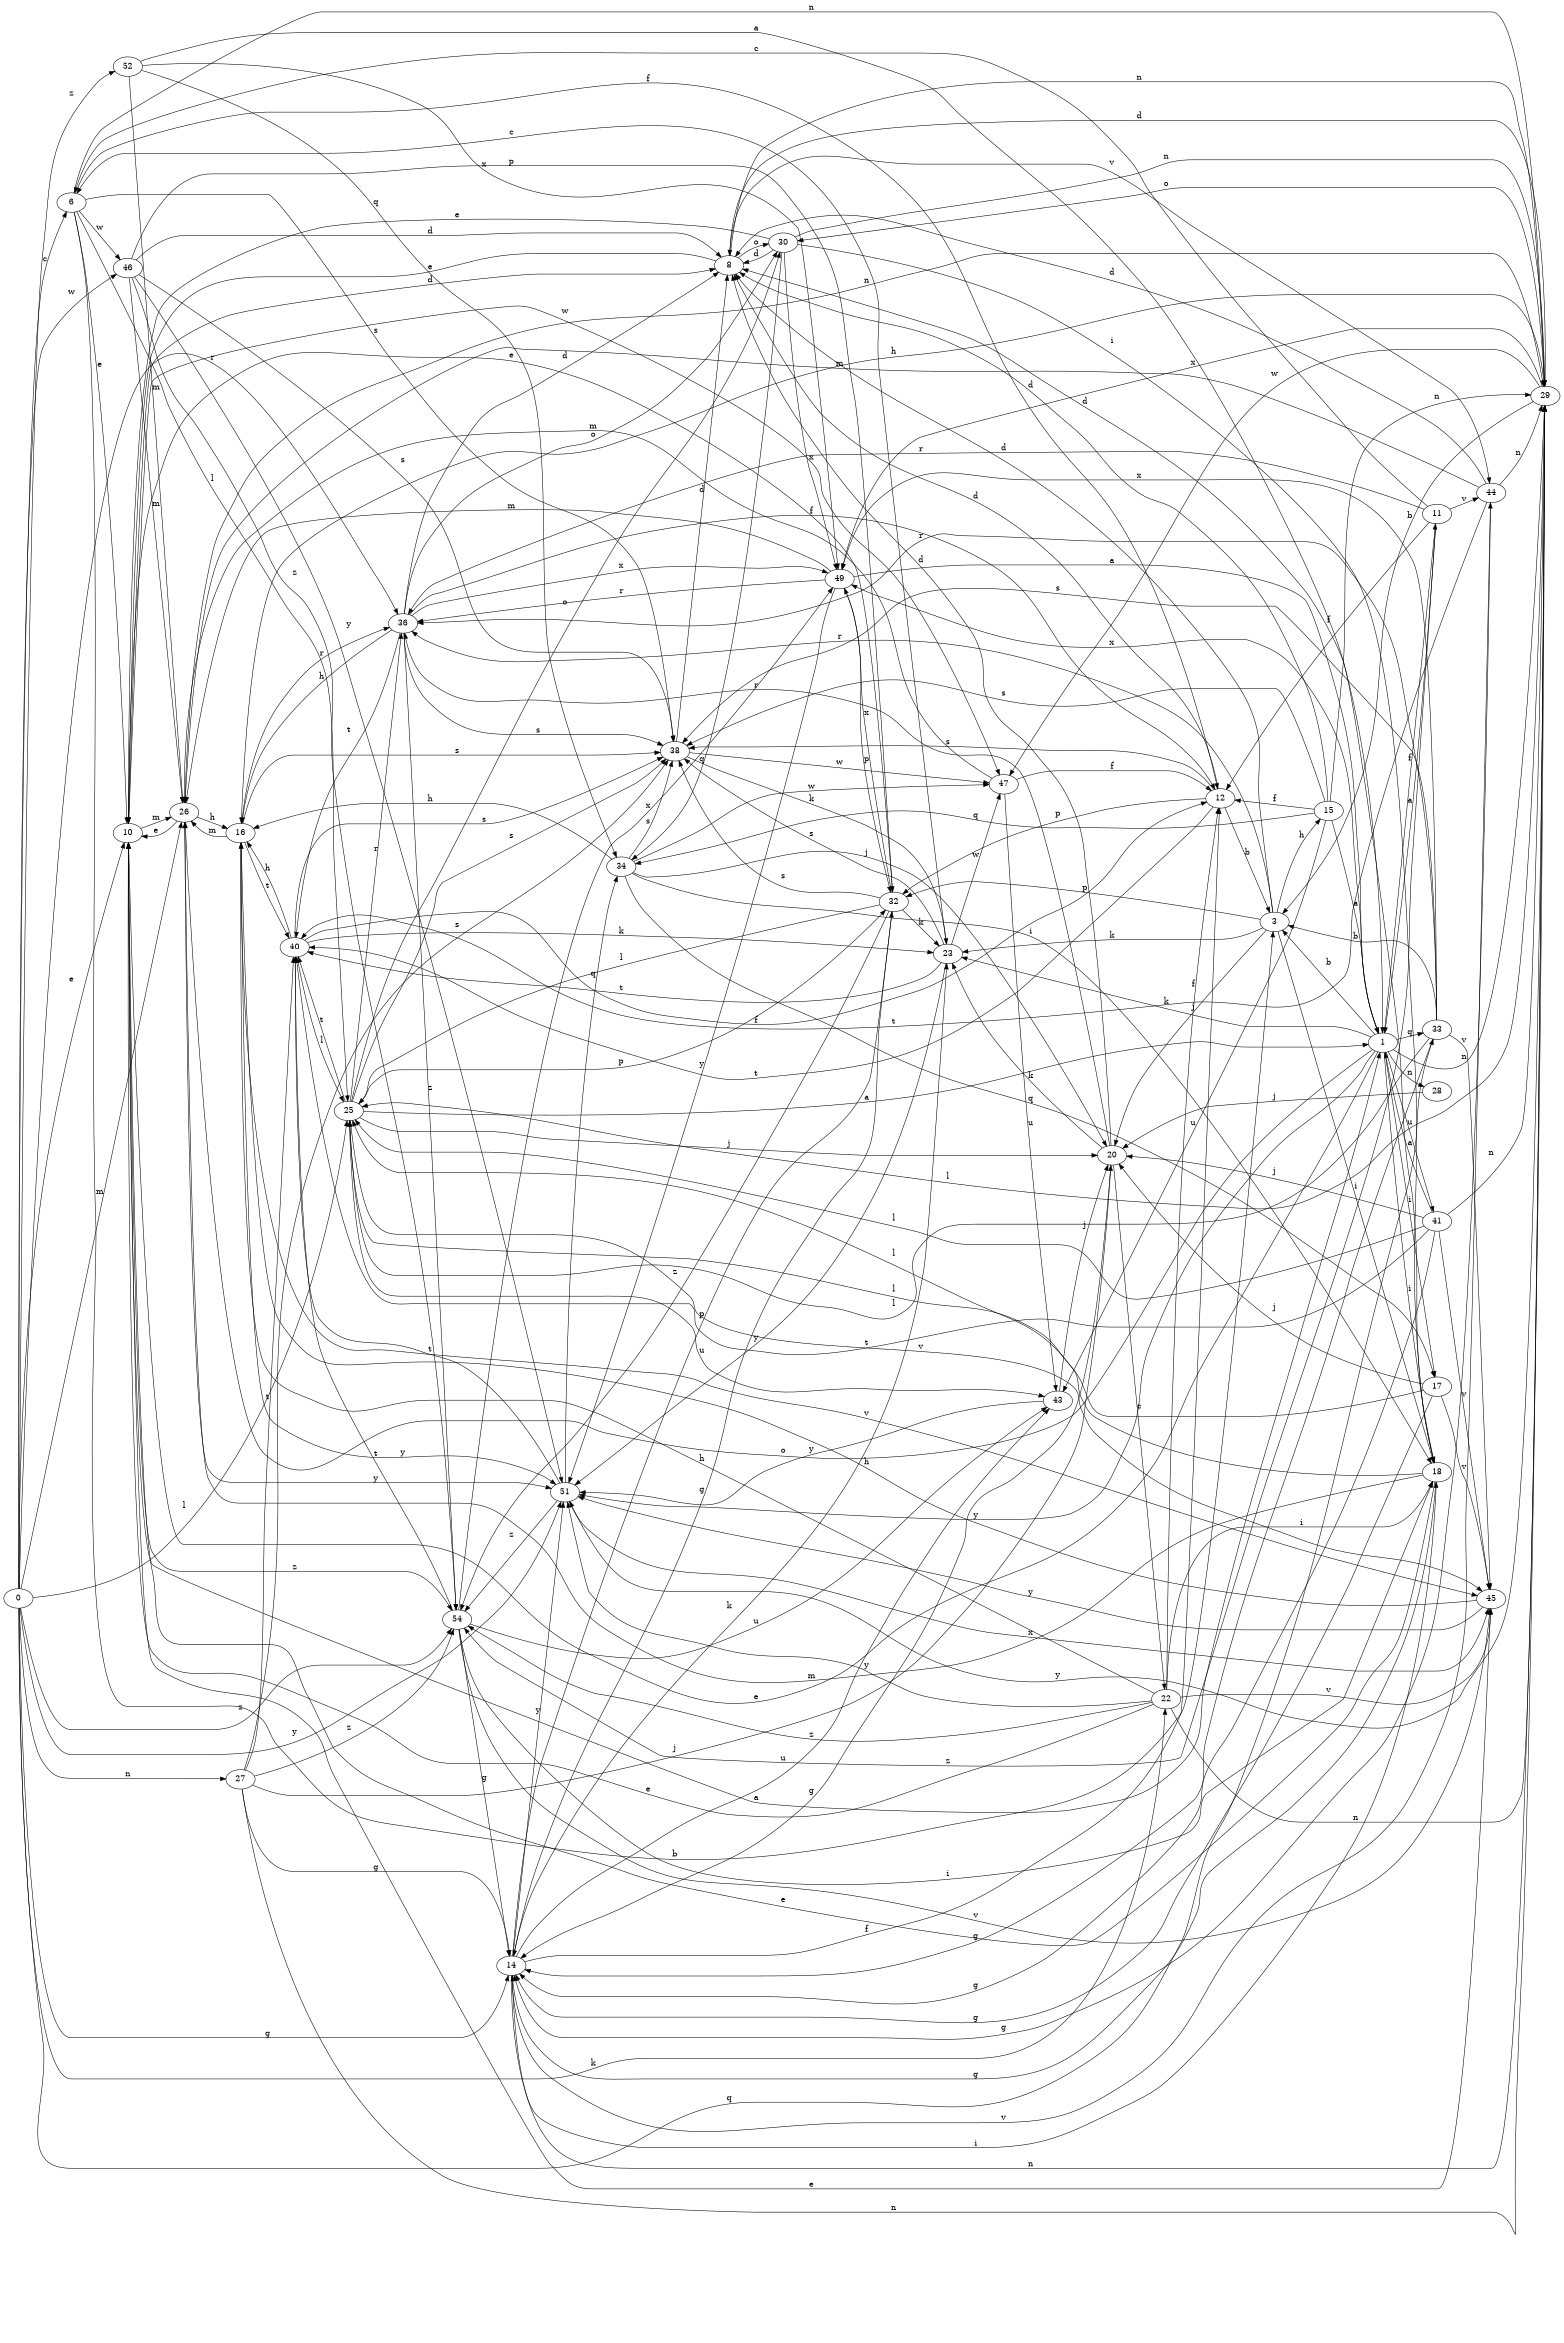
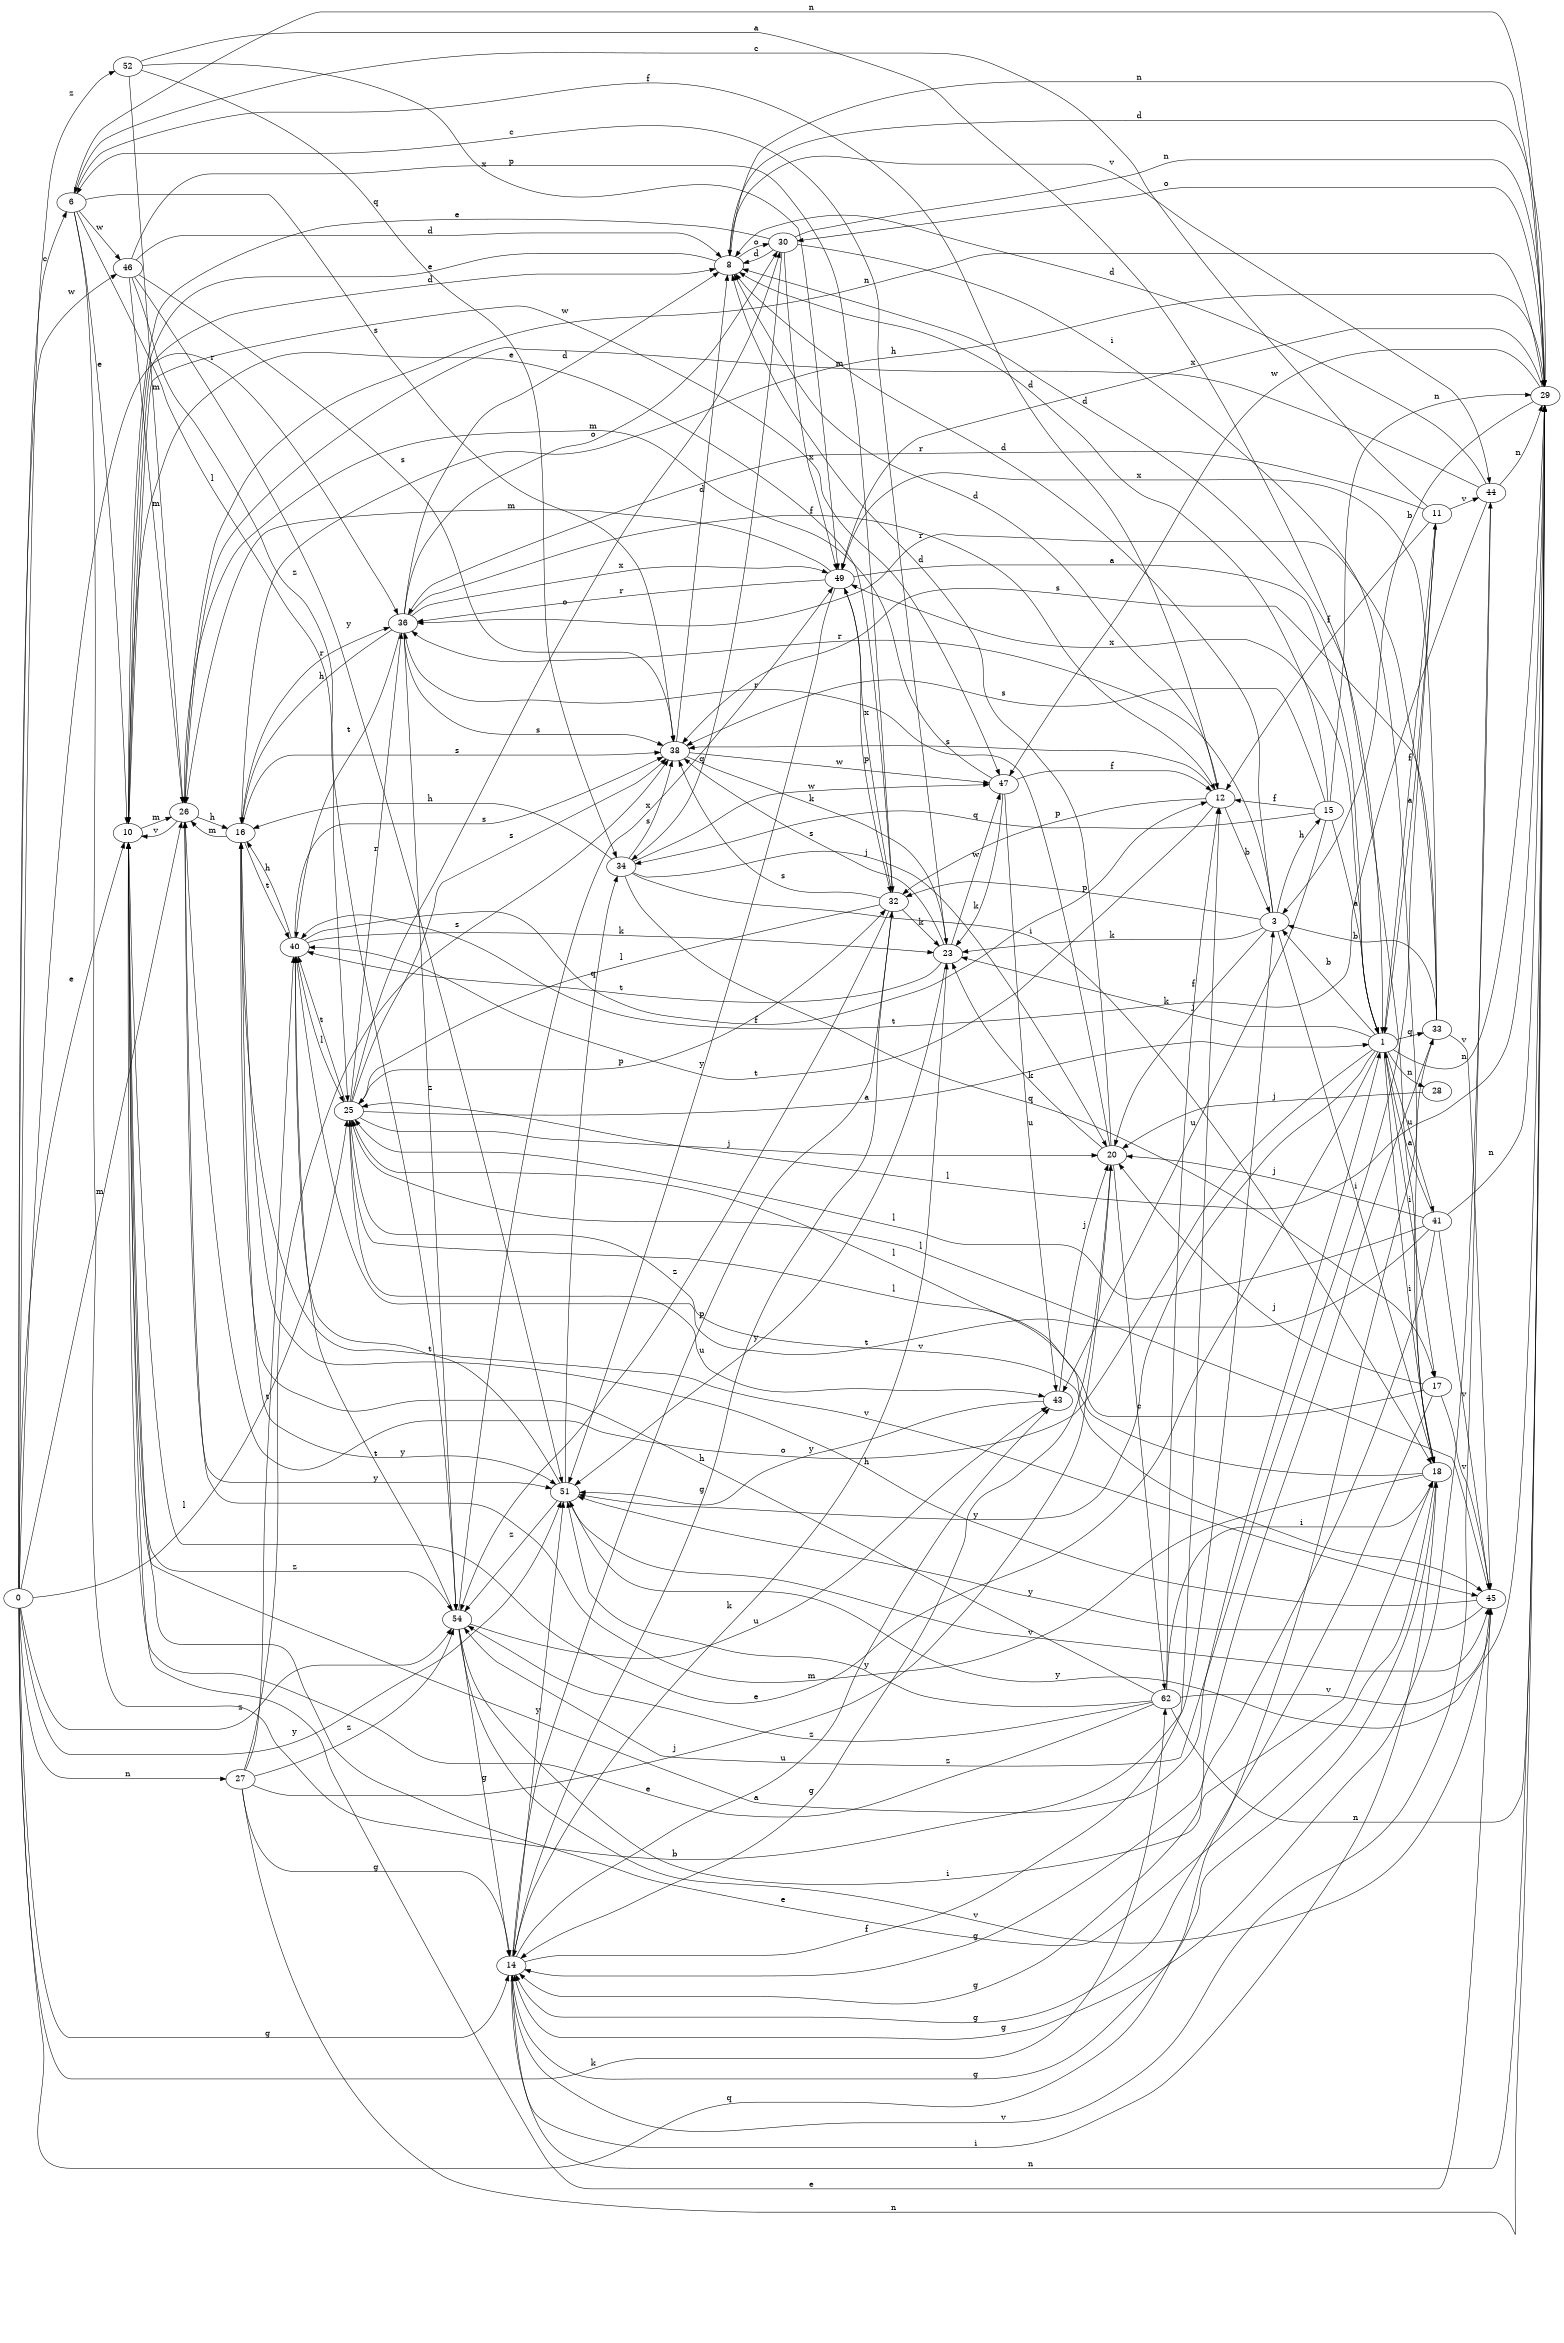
edge "26" -> "10": label "e" -> "v"
edge "47" -> "23": added, label "k"
edge "33" -> "25": now "45" -> "25"
edge "51" -> "45": label "x" -> "v"
node "22": label "22" -> "62"
